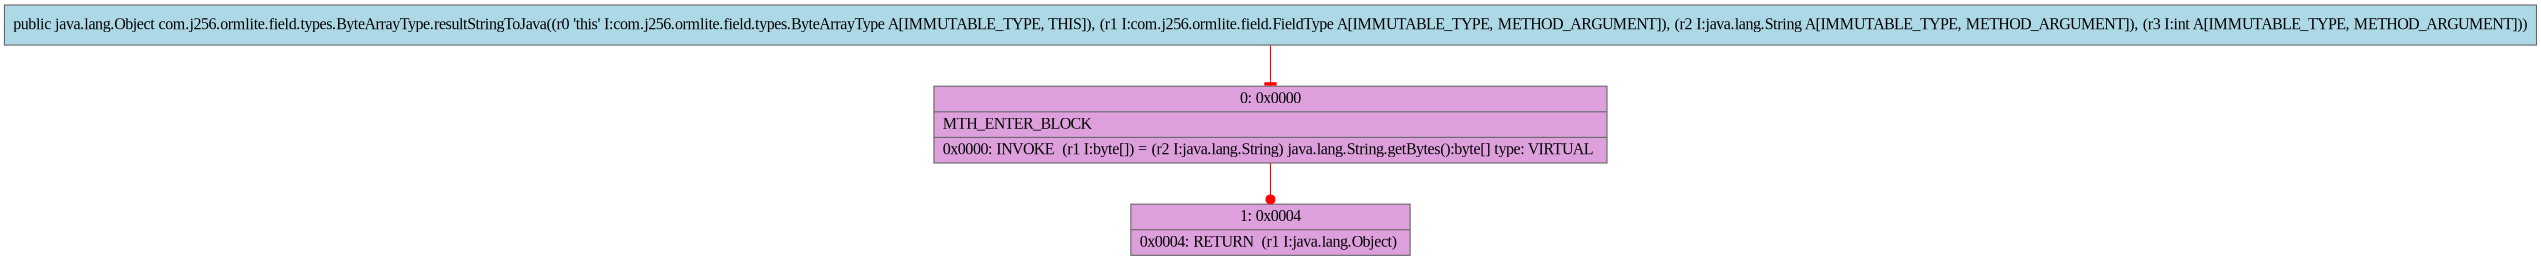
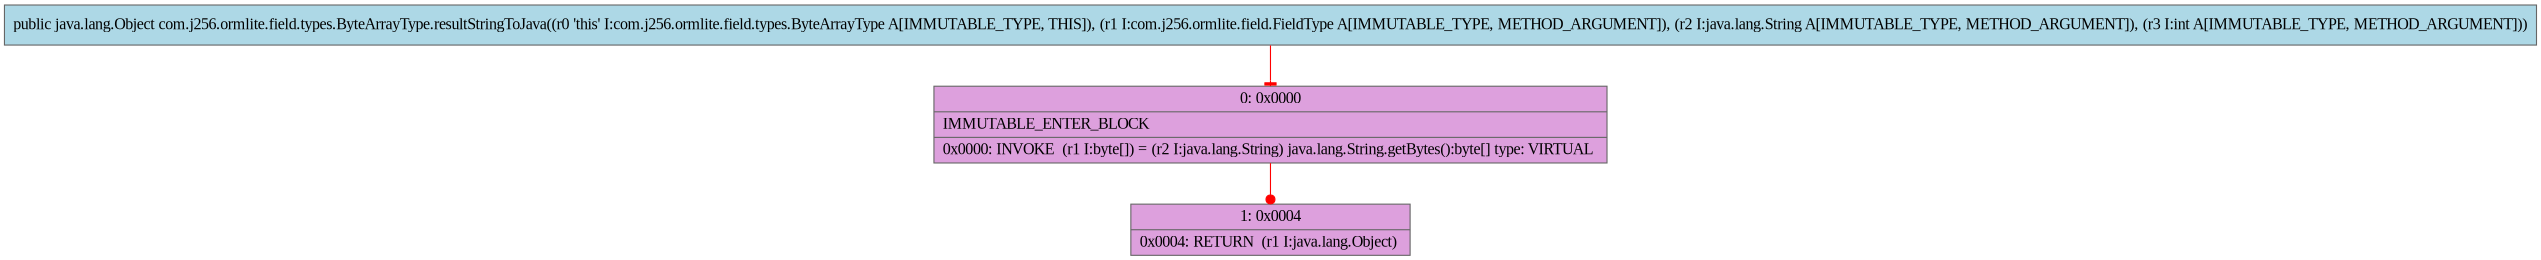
node "0: 0x0000": text "MTH_ENTER_BLOCK" -> "IMMUTABLE_ENTER_BLOCK"
